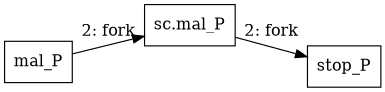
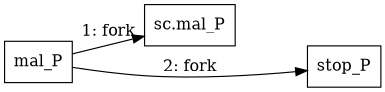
edge "mal_P" -> "sc.mal_P": label "2: fork" -> "1: fork"
edge "sc.mal_P" -> "stop_P": now "mal_P" -> "stop_P"
